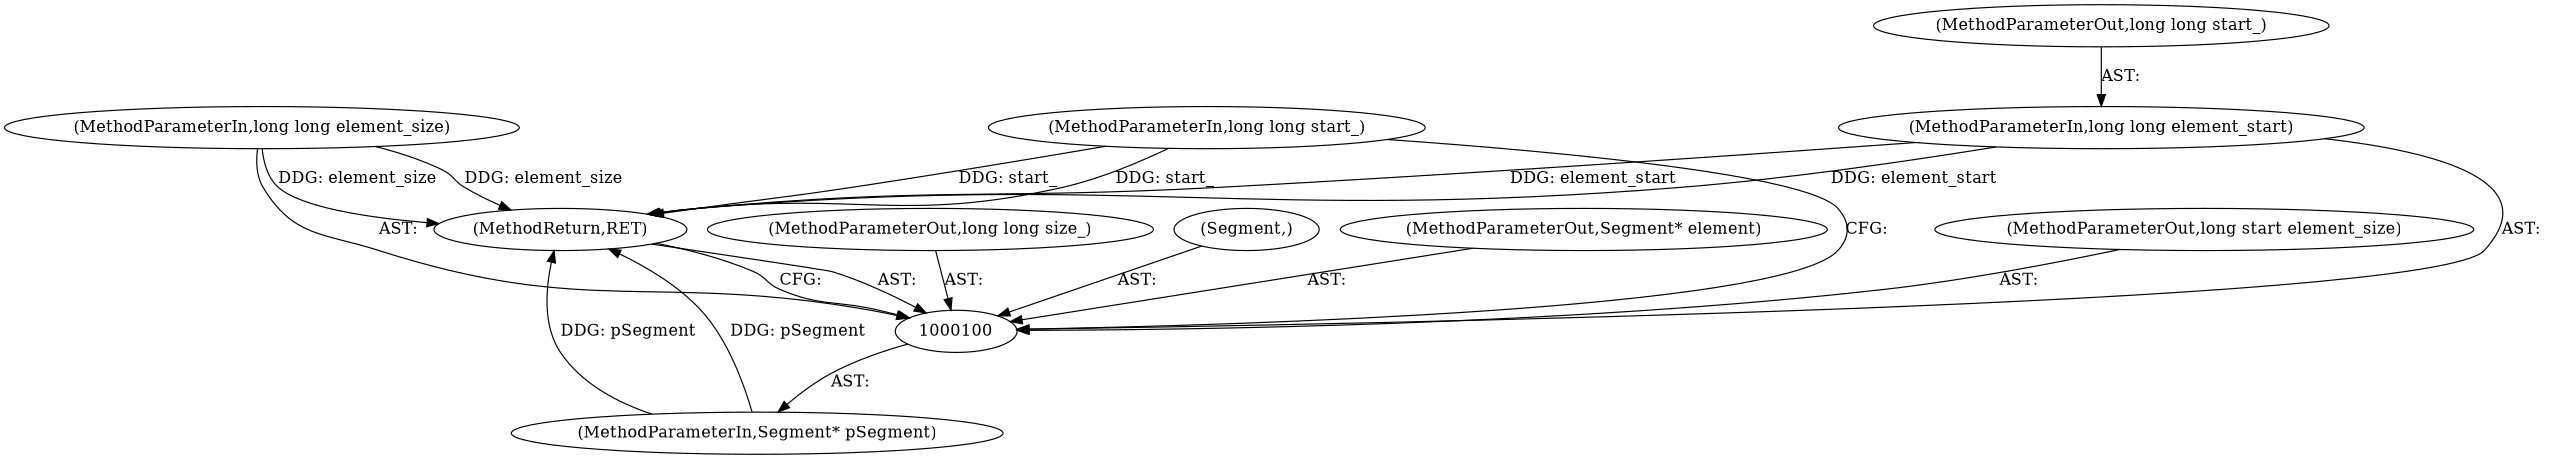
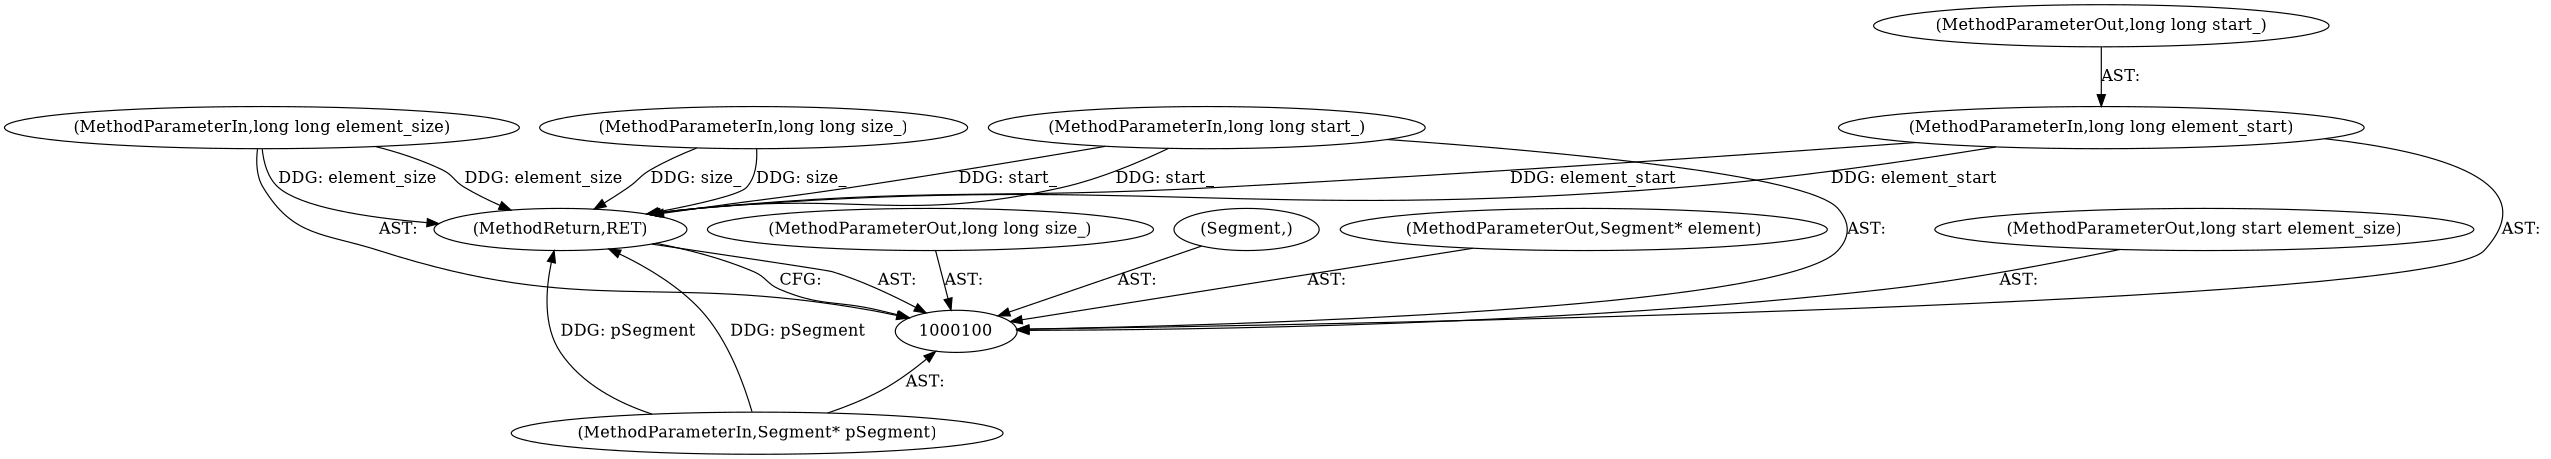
node "(MethodParameterIn,long long size_)": added
edge "(MethodParameterIn,long long start_)" -> "1000100": label "CFG: " -> "AST: "
edge "1000100" -> "(MethodParameterIn,Segment* pSegment)": reversed
